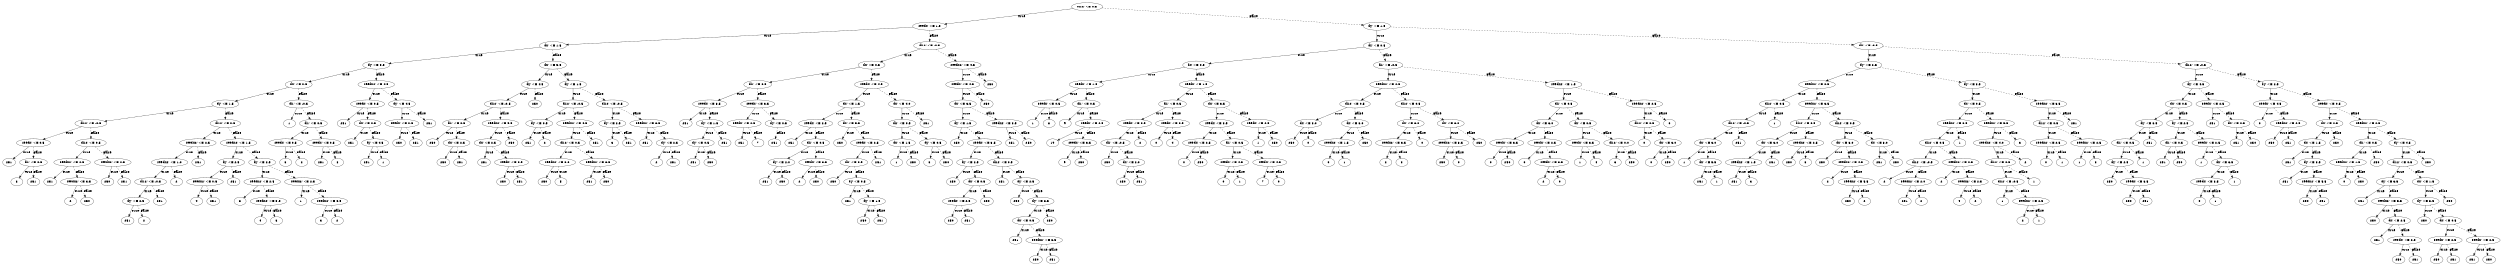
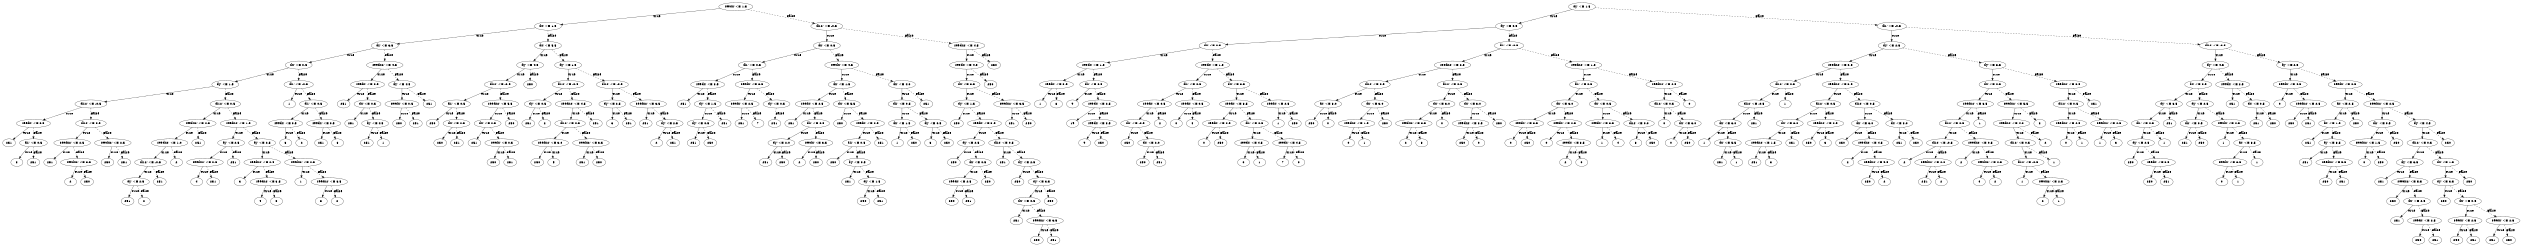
node "turn' <= 0.5": removed
